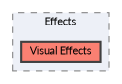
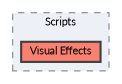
cluster "Effects": label "Effects" -> "Scripts"
